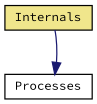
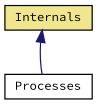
edge "Internals" -> "Processes": reversed
